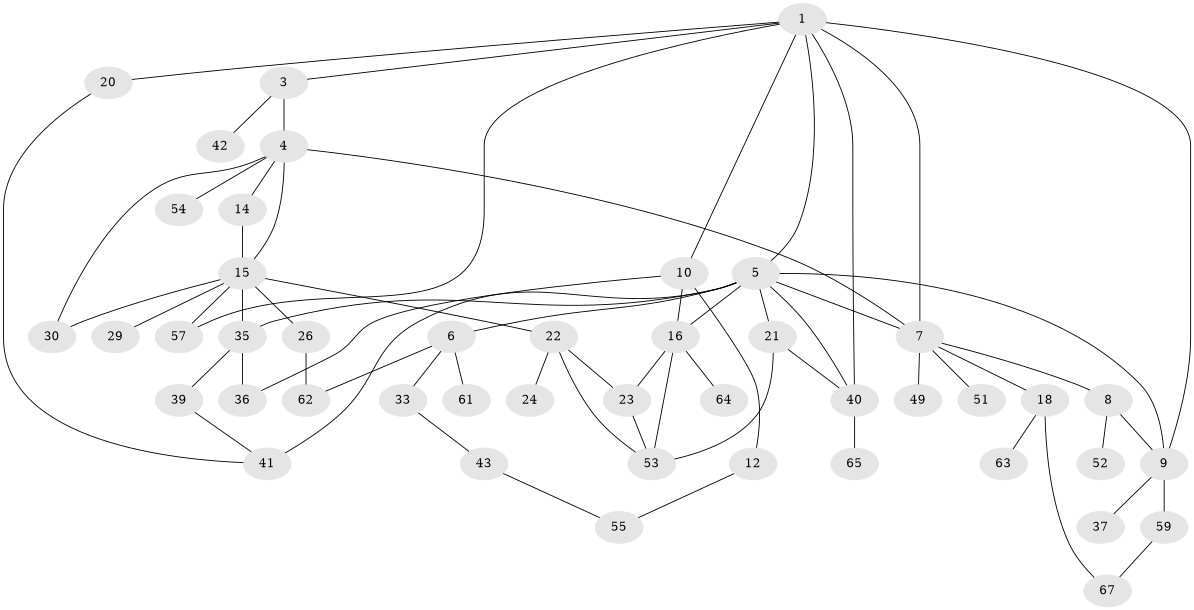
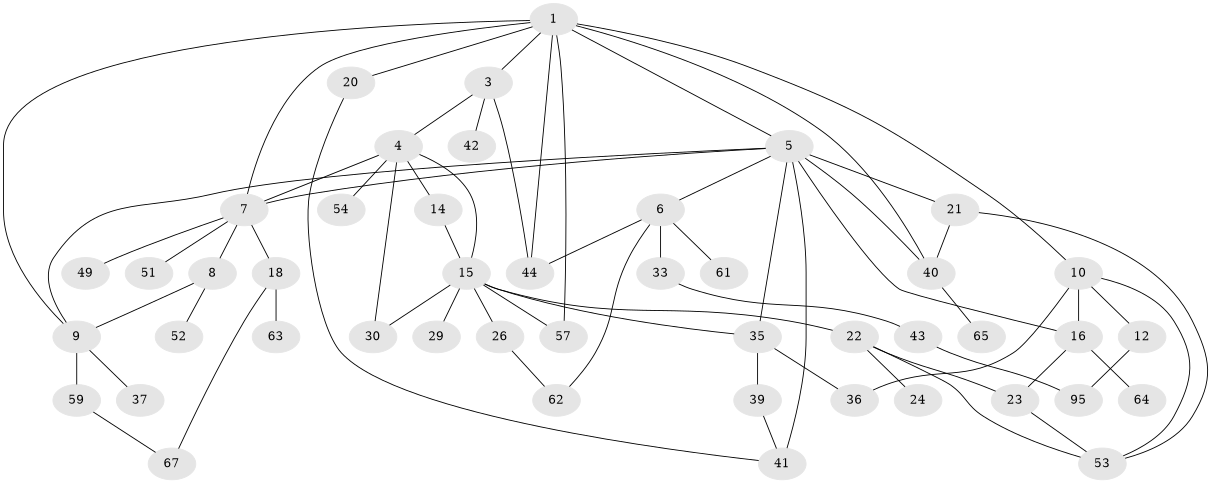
node "44": added
edge "16" -- "53": now "10" -- "53"
node "55": label "55" -> "95"
